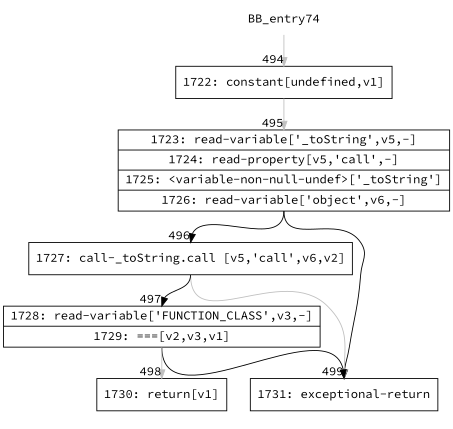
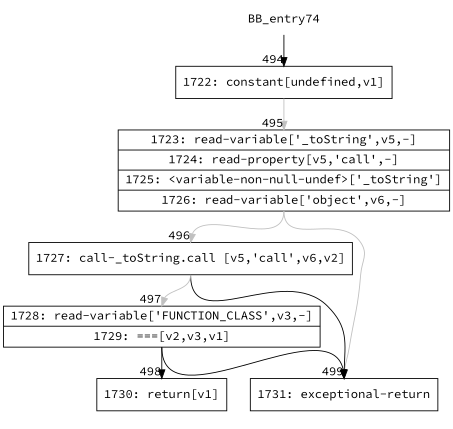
edge "BB_entry74" -> "1722: constant[undefined,v1]": color gray -> black
edge "1723: read-variable['_toString',v5,-]" -> "1727: call-_toString.call [v5,'call',v6,v2]": color black -> gray
edge "1723: read-variable['_toString',v5,-]" -> "1731: exceptional-return": color black -> gray
edge "1727: call-_toString.call [v5,'call',v6,v2]" -> "1728: read-variable['FUNCTION_CLASS',v3,-]": color black -> gray
edge "1727: call-_toString.call [v5,'call',v6,v2]" -> "1731: exceptional-return": color gray -> black
edge "1728: read-variable['FUNCTION_CLASS',v3,-]" -> "1730: return[v1]": color gray -> black
